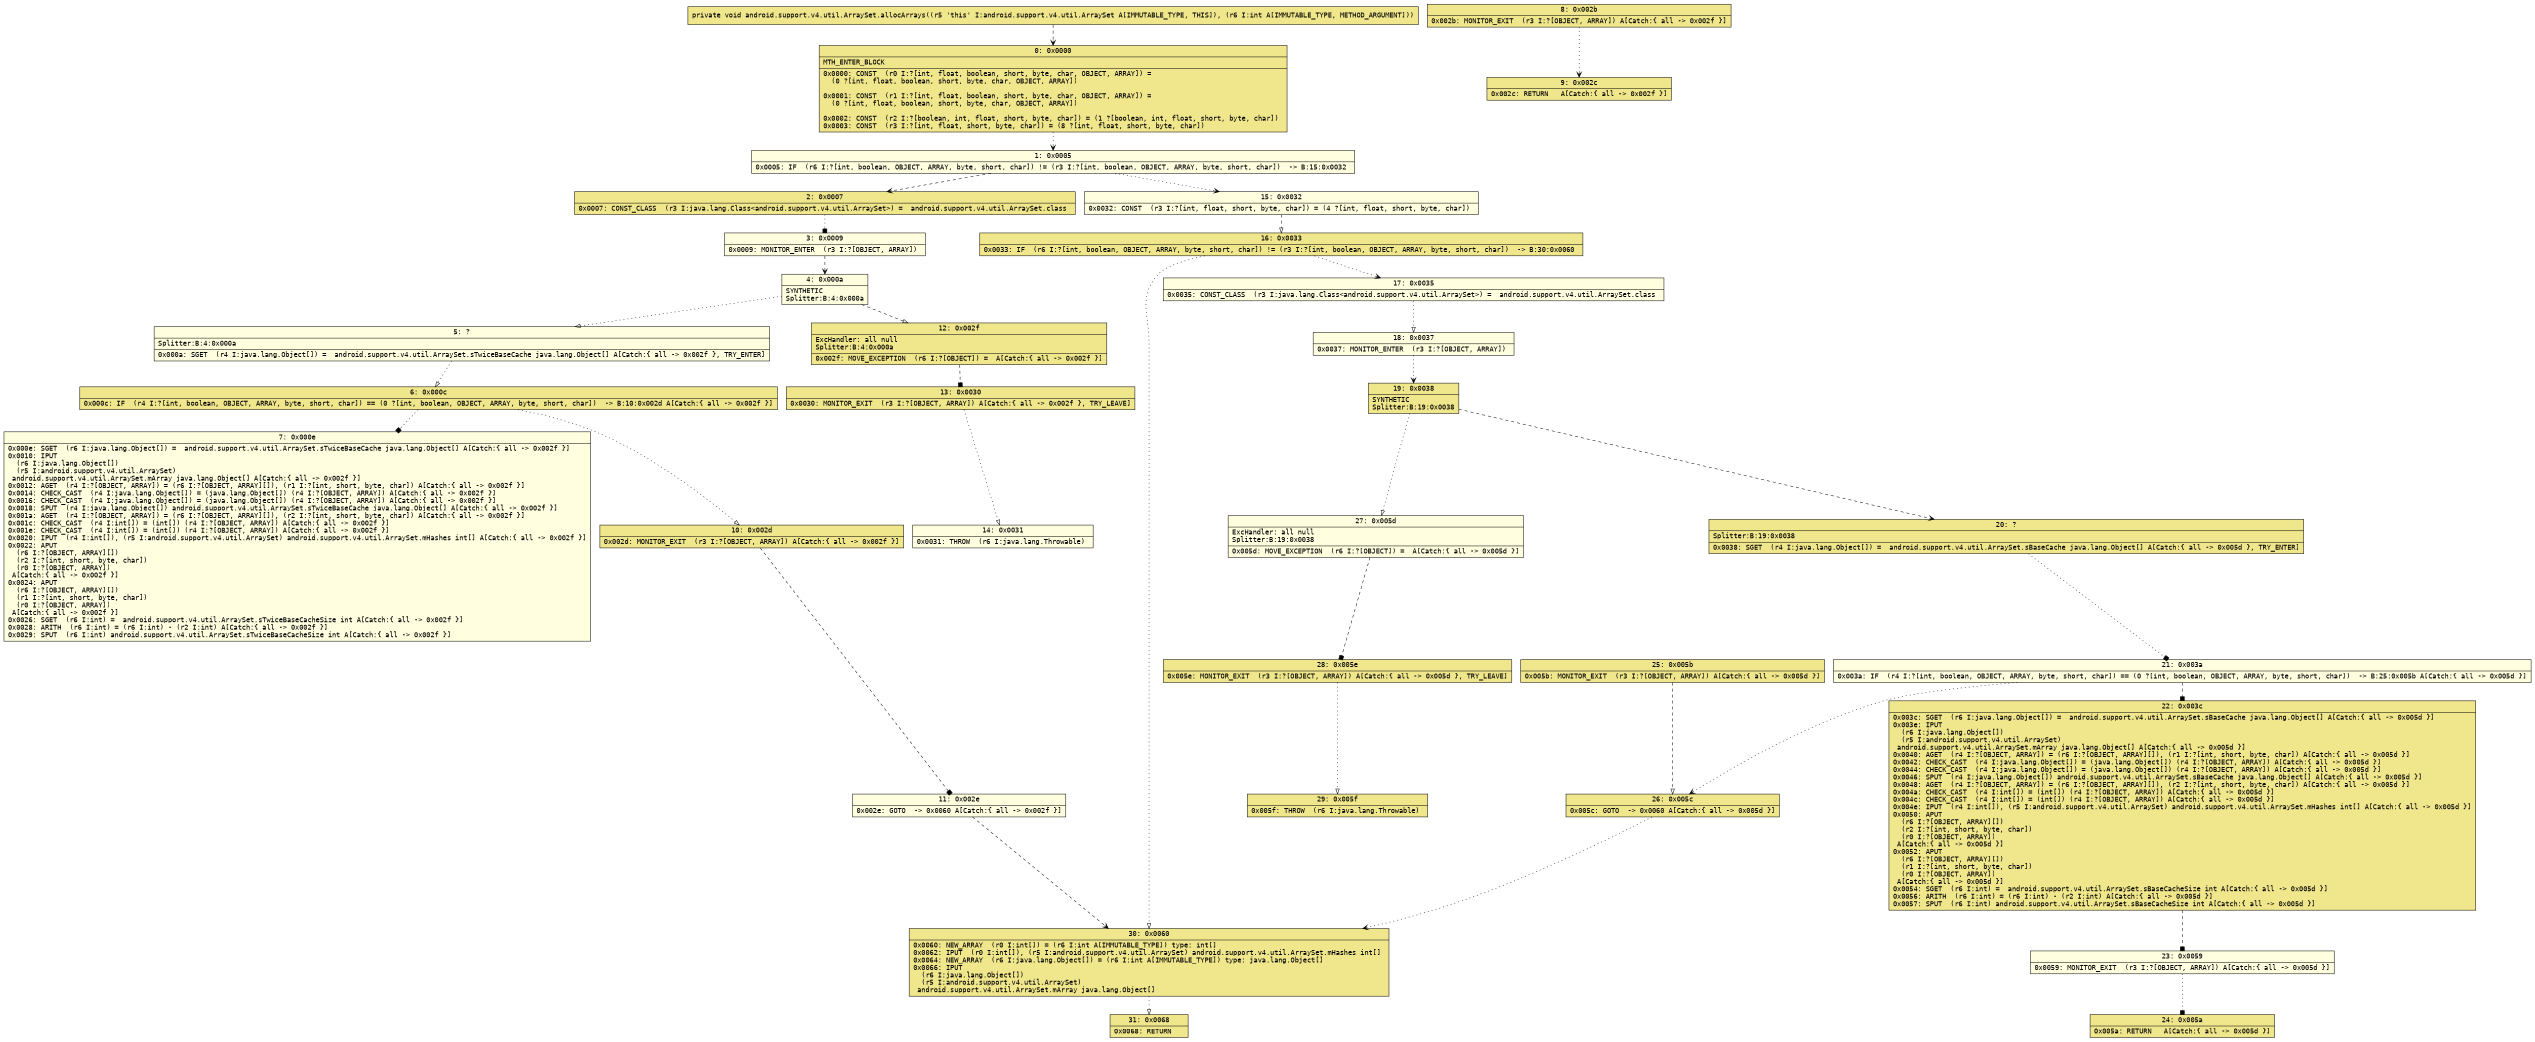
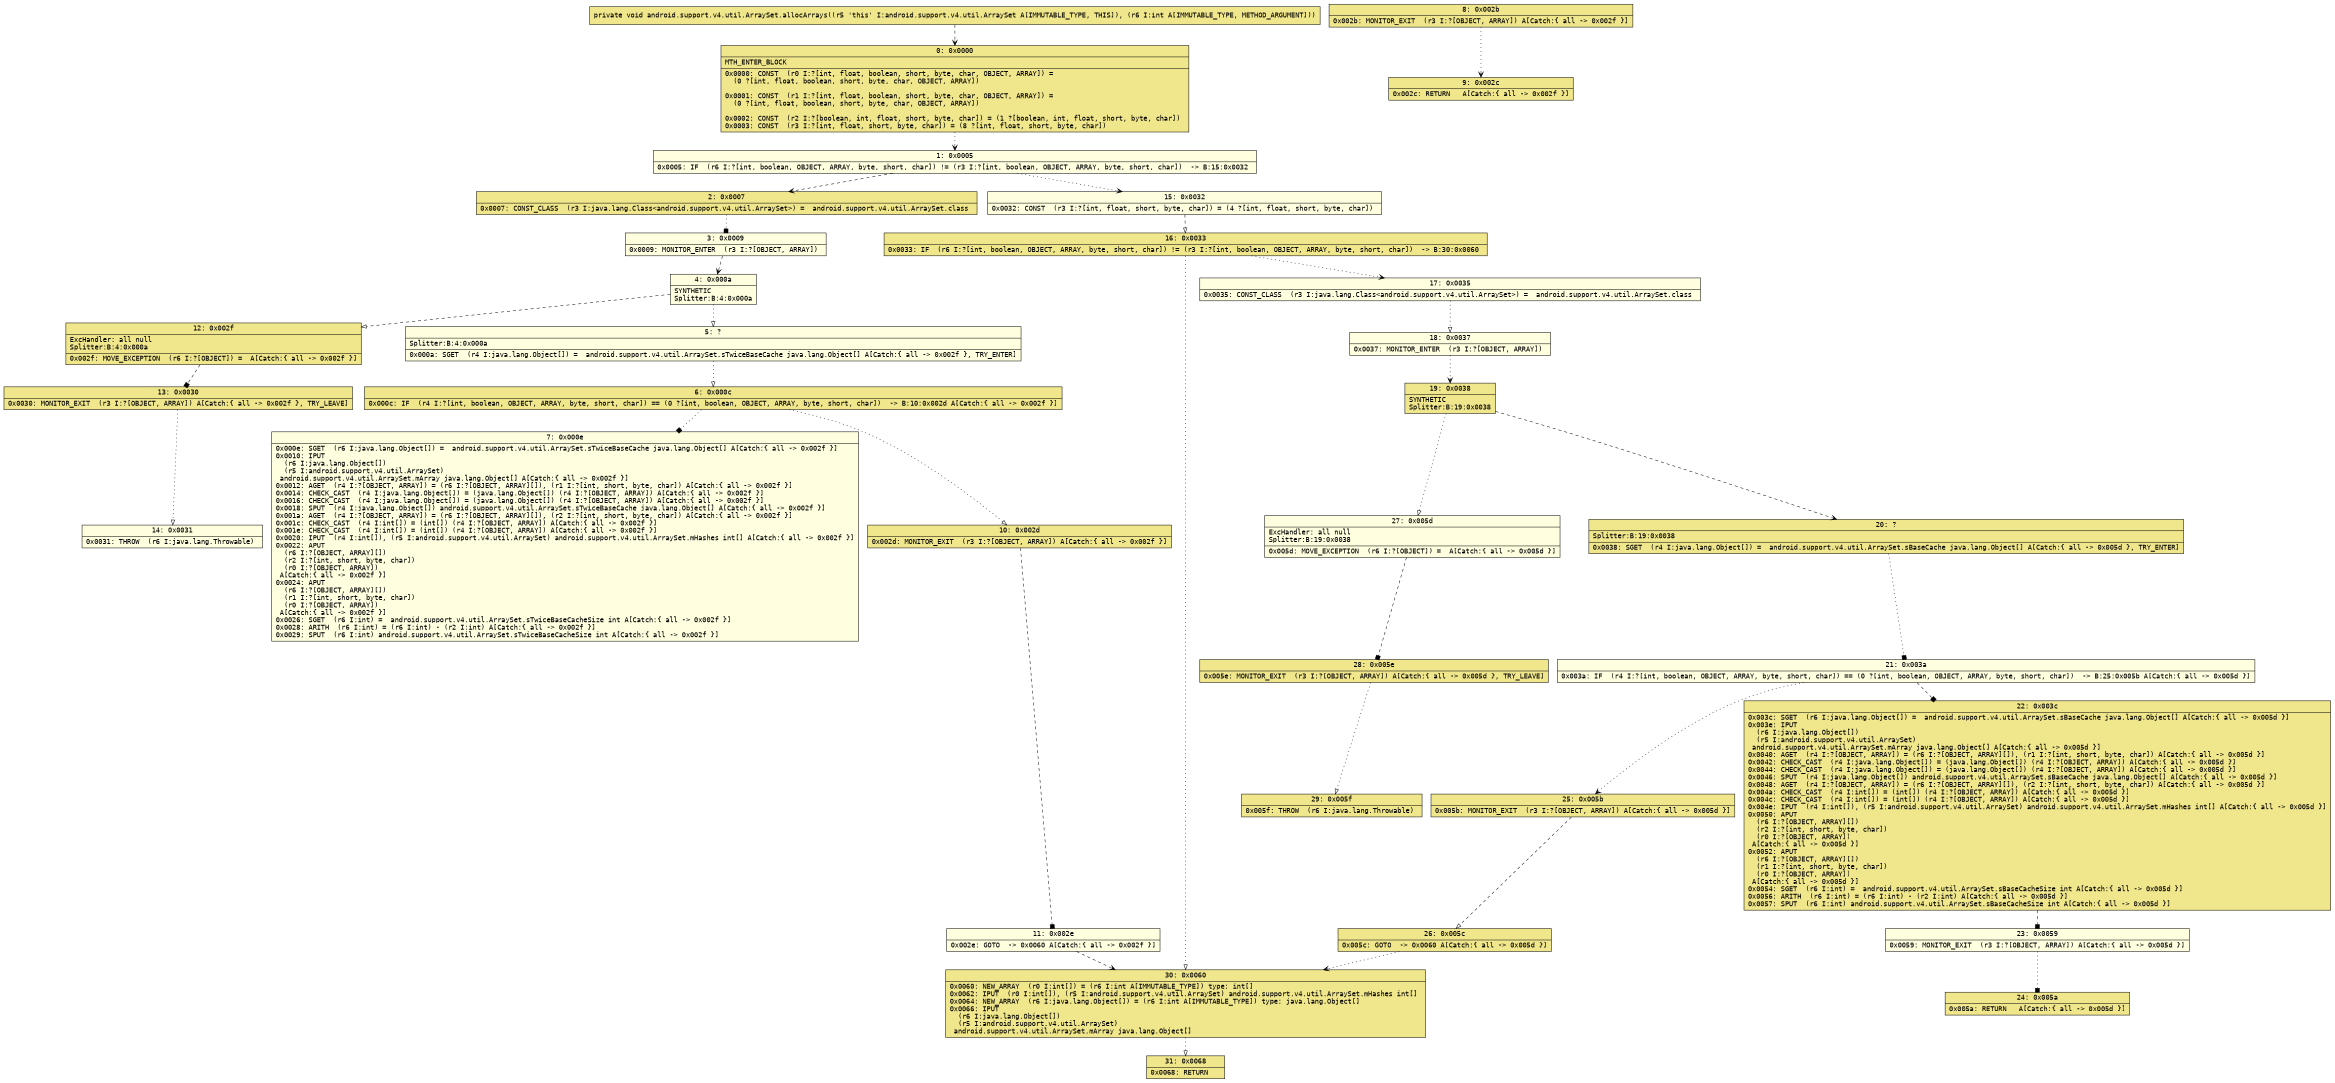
edge "21: 0x003a" -> "26: 0x005c": now "21: 0x003a" -> "25: 0x005b"
